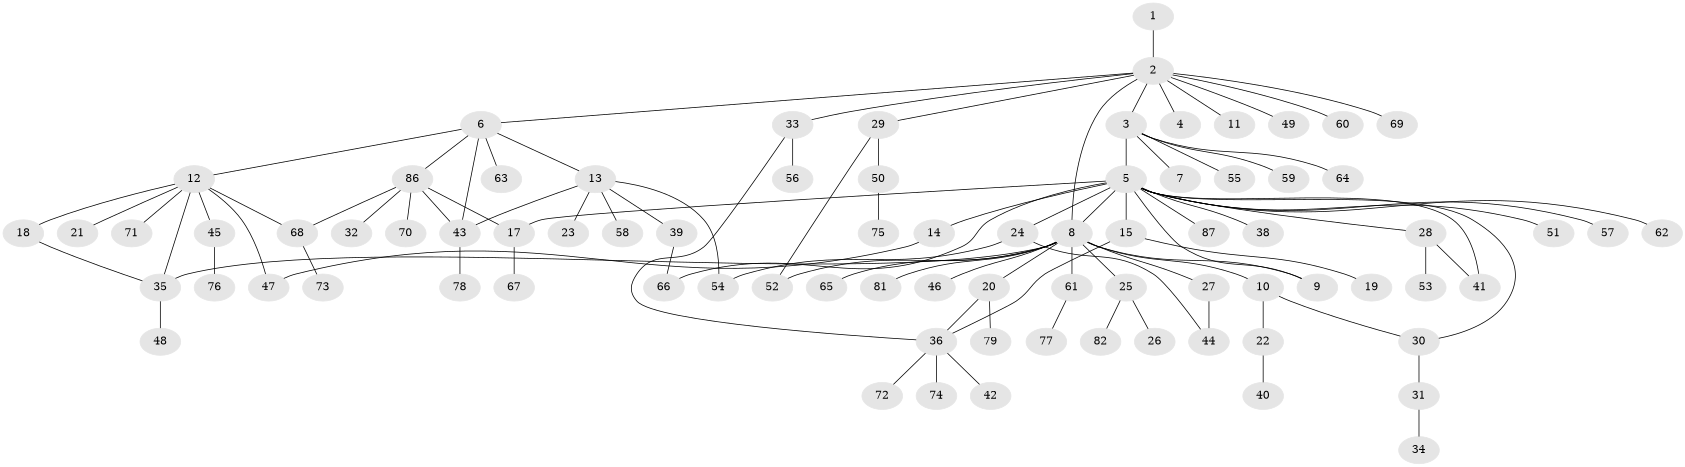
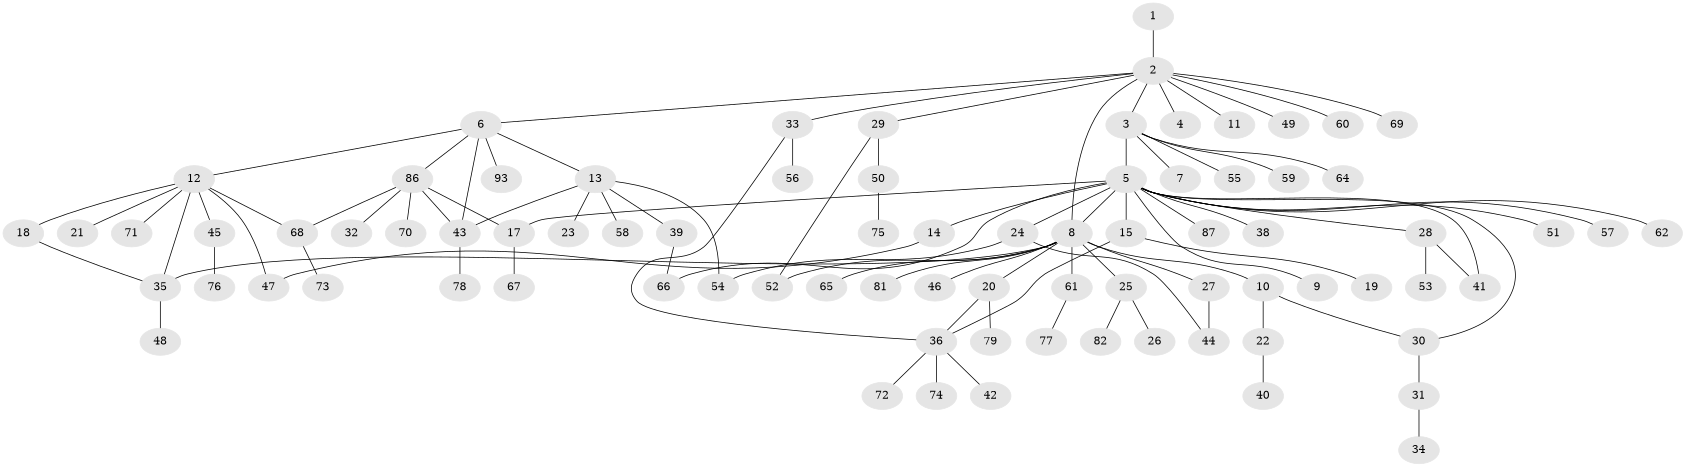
node "63": label "63" -> "93"
edge "8" -- "9": removed
